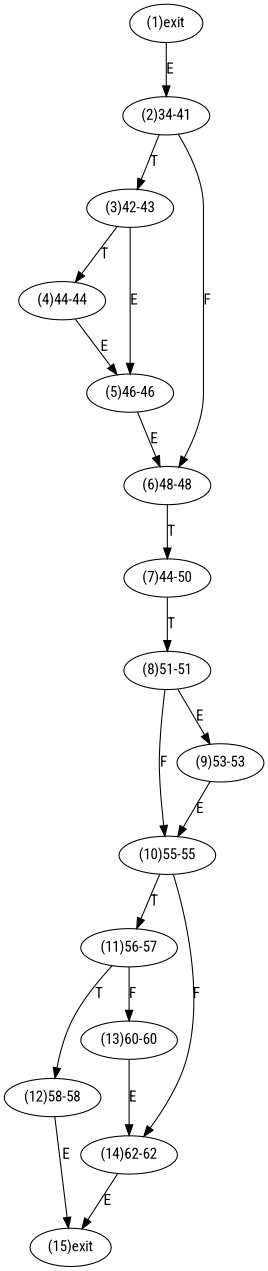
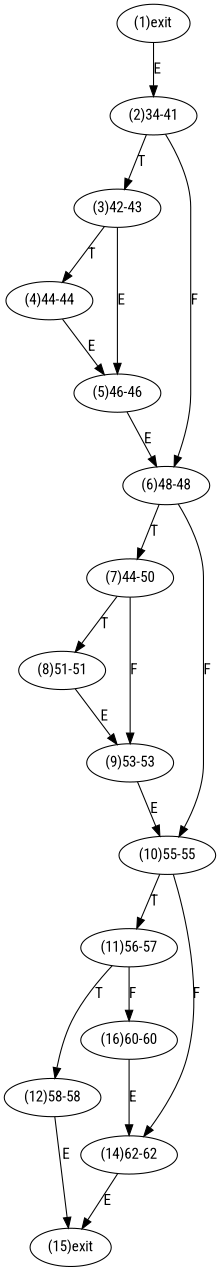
edge "(7)44-50" -> "(9)53-53": added, label "F"
edge "(8)51-51" -> "(10)55-55": now "(6)48-48" -> "(10)55-55"
node "(13)60-60": label "(13)60-60" -> "(16)60-60"
